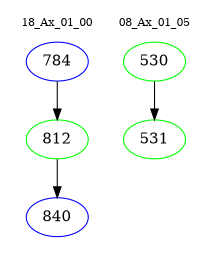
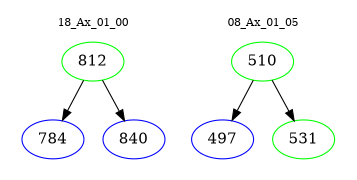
node "530": label "530" -> "510"
edge "784" -> "812": reversed
node "497": added
